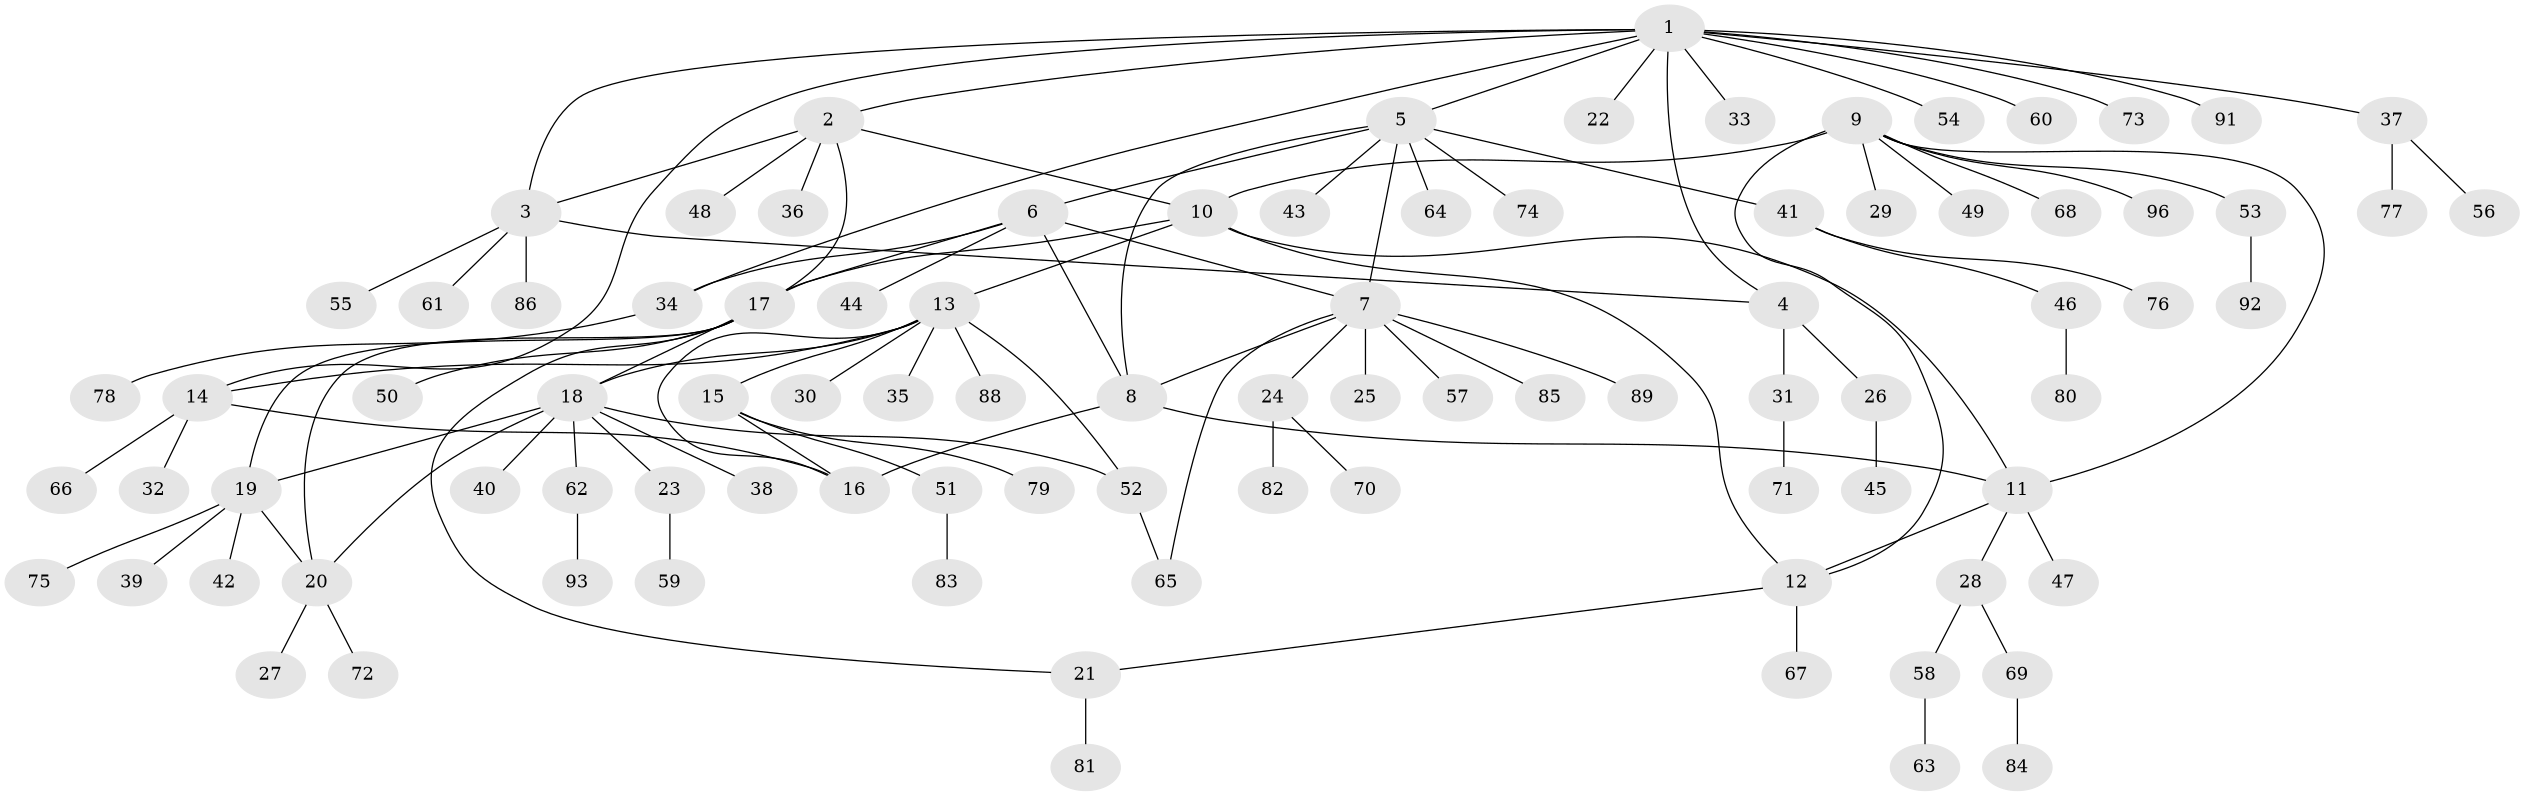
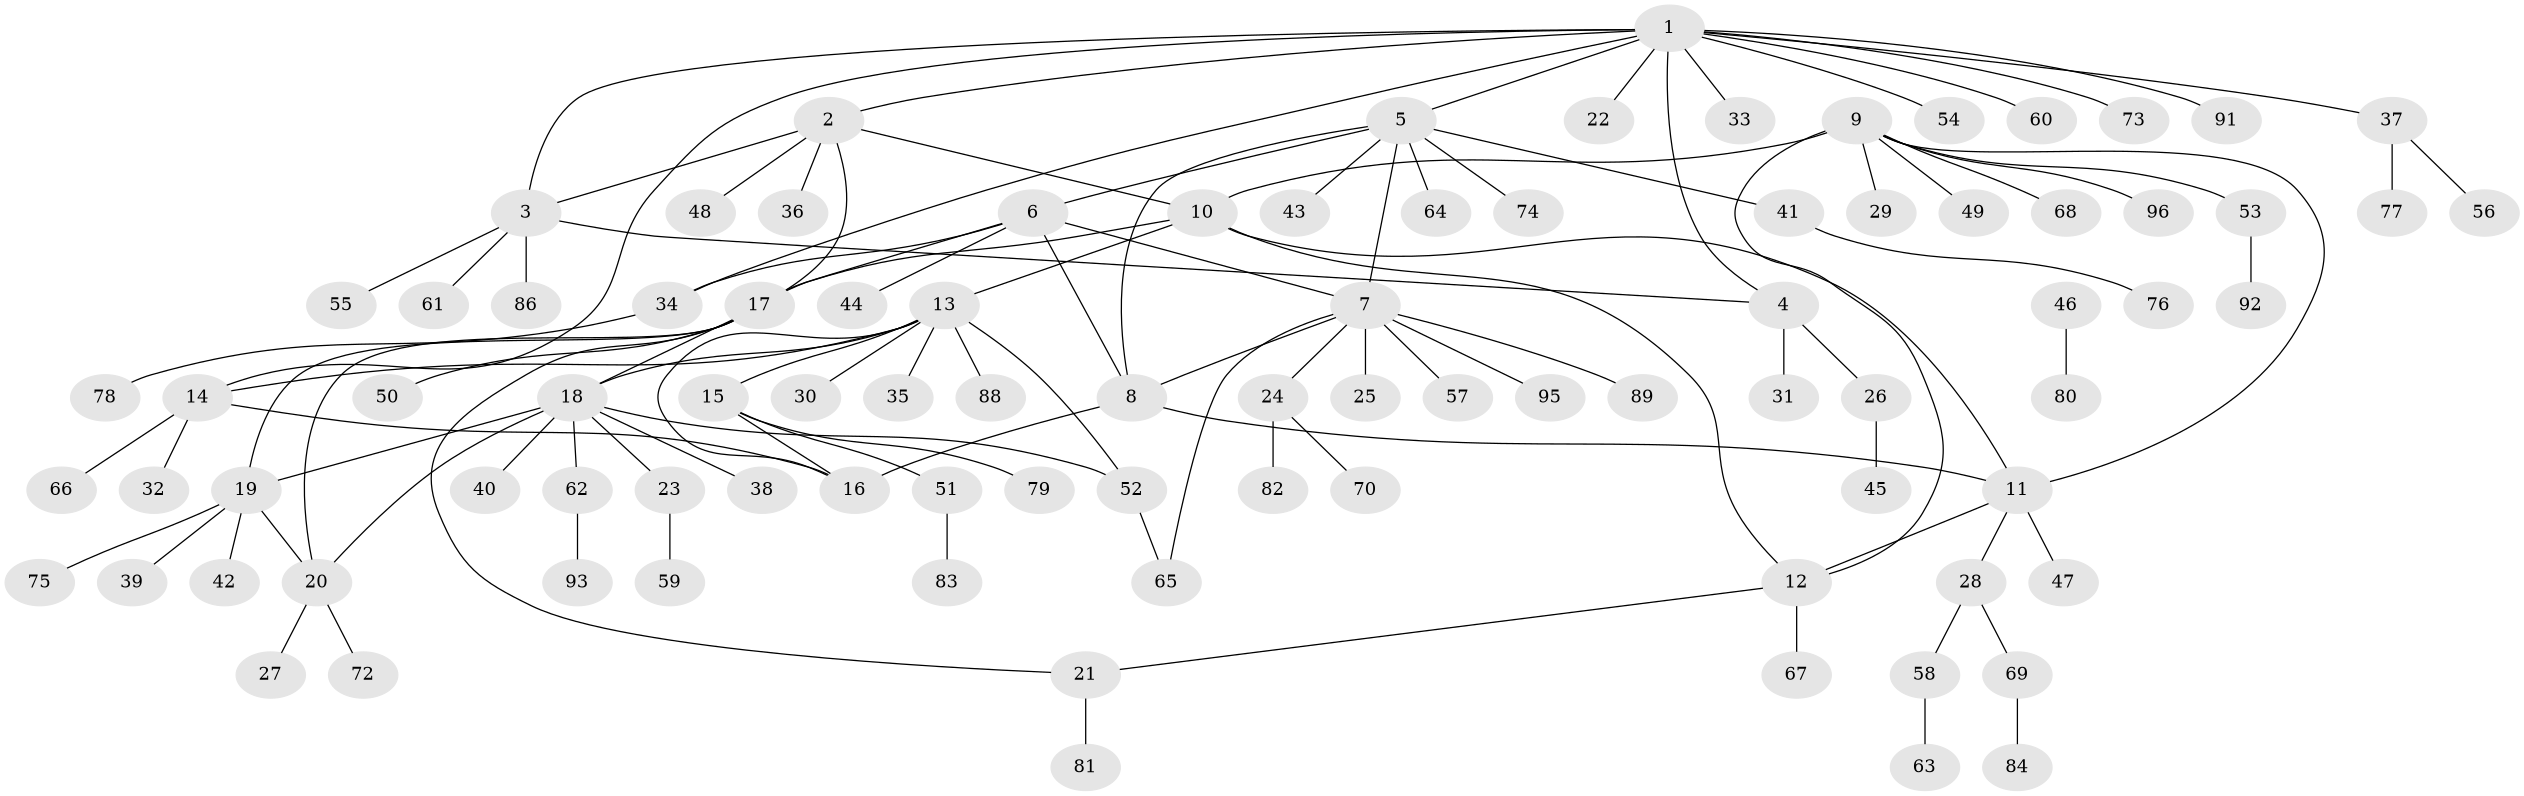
edge "41" -- "46": removed
node "85": label "85" -> "95"
node "71": removed
